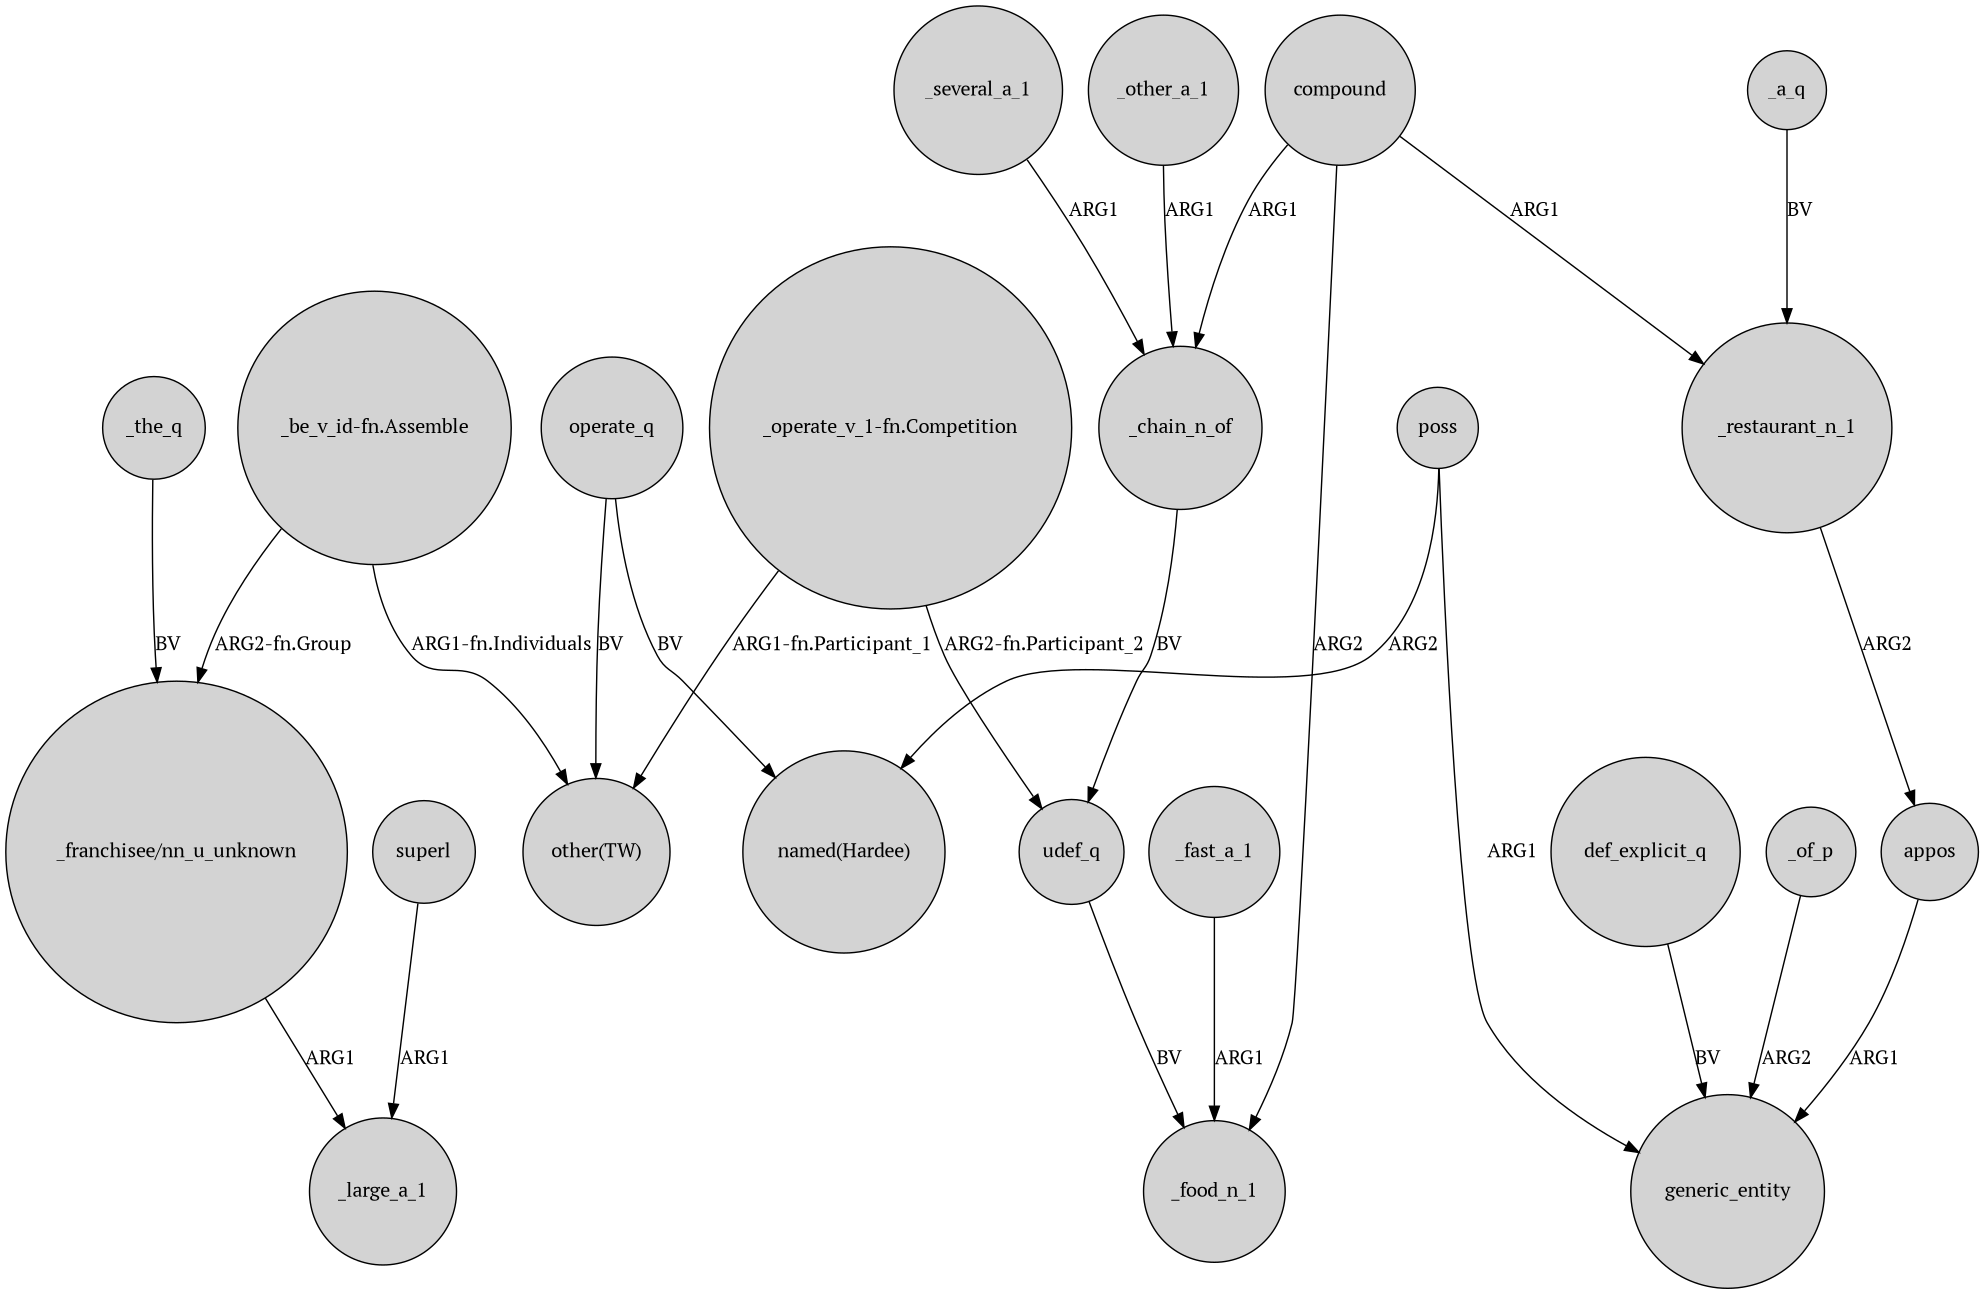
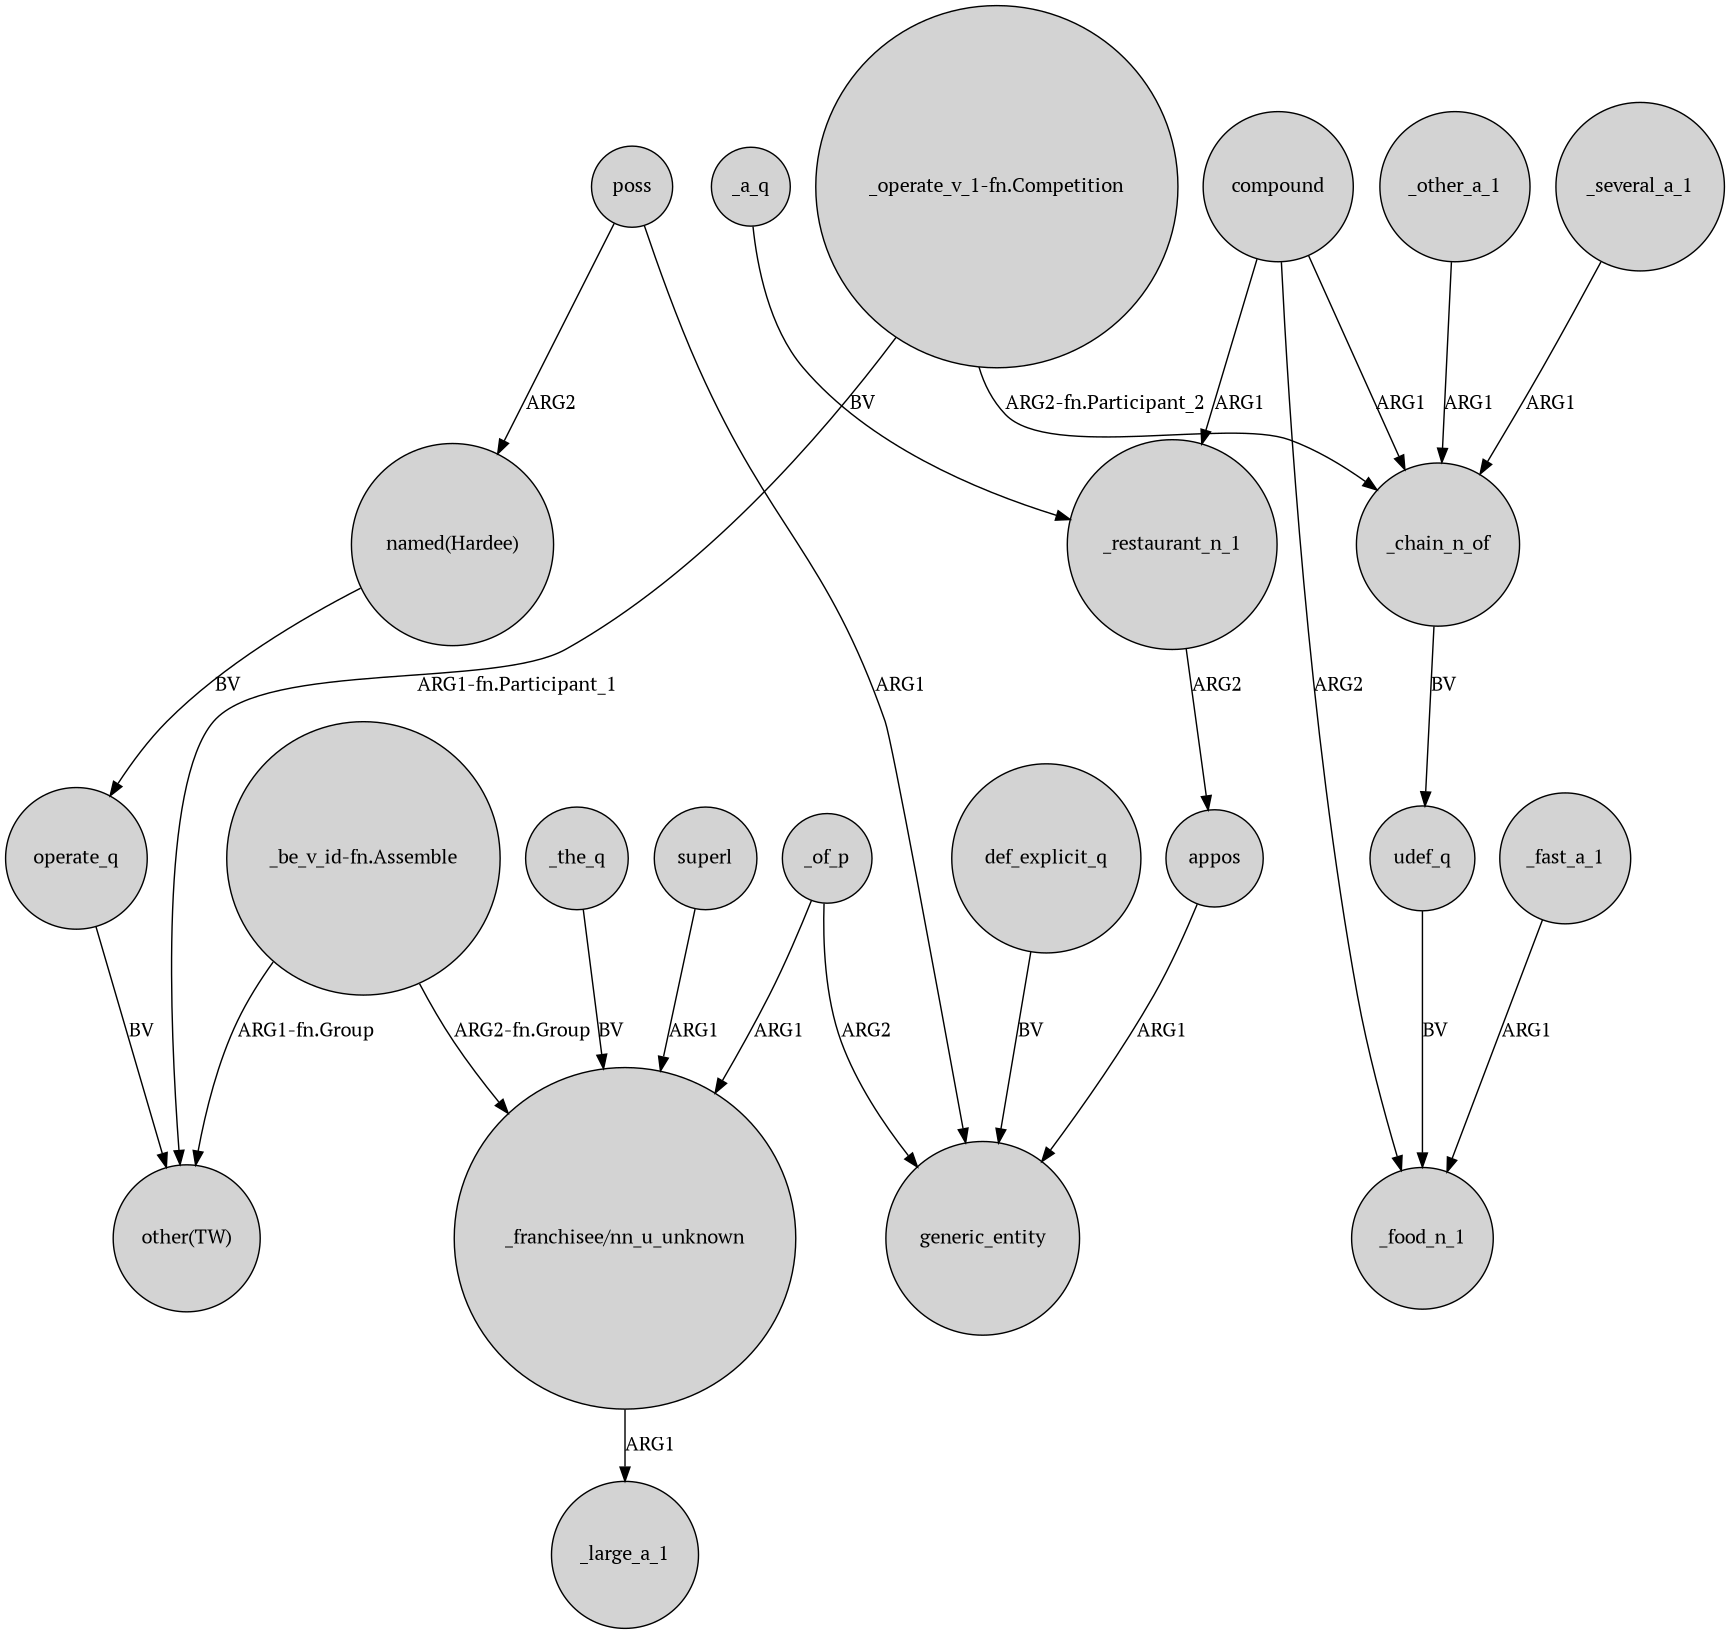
edge "_be_v_id-fn.Assemble" -> "other(TW)": label "ARG1-fn.Individuals" -> "ARG1-fn.Group"
edge "operate_q" -> "named(Hardee)": reversed
edge "_operate_v_1-fn.Competition" -> "udef_q": now "_operate_v_1-fn.Competition" -> "_chain_n_of"
edge "_of_p" -> "_franchisee/nn_u_unknown": added, label "ARG1"
edge "superl" -> "_large_a_1": now "superl" -> "_franchisee/nn_u_unknown"
